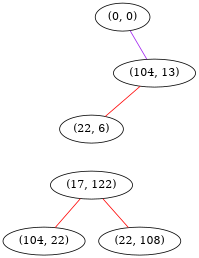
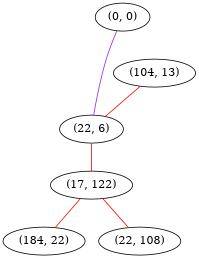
edge "(0, 0)" -- "(104, 13)": now "(0, 0)" -- "(22, 6)"
edge "(22, 6)" -- "(17, 122)": added
node "(104, 22)": label "(104, 22)" -> "(184, 22)"
